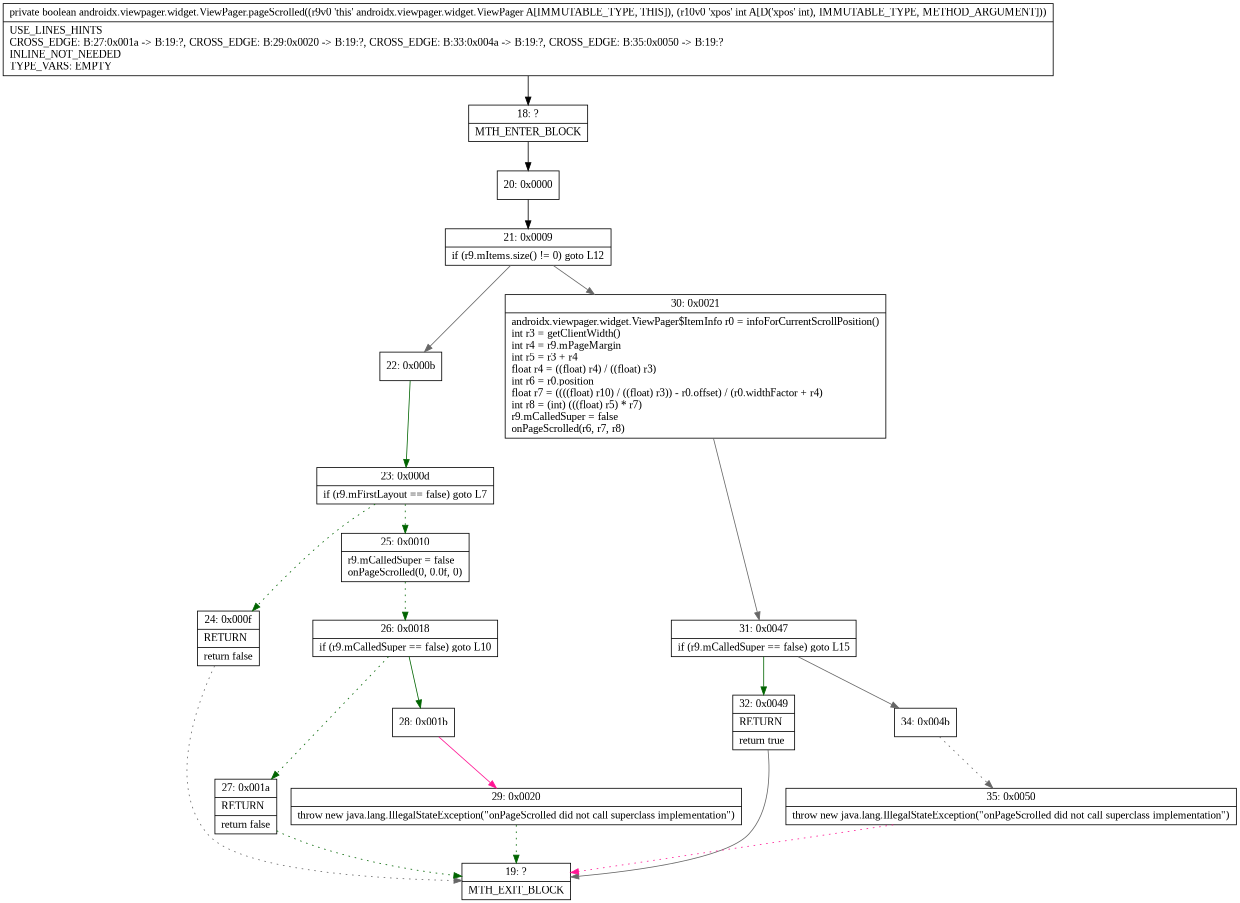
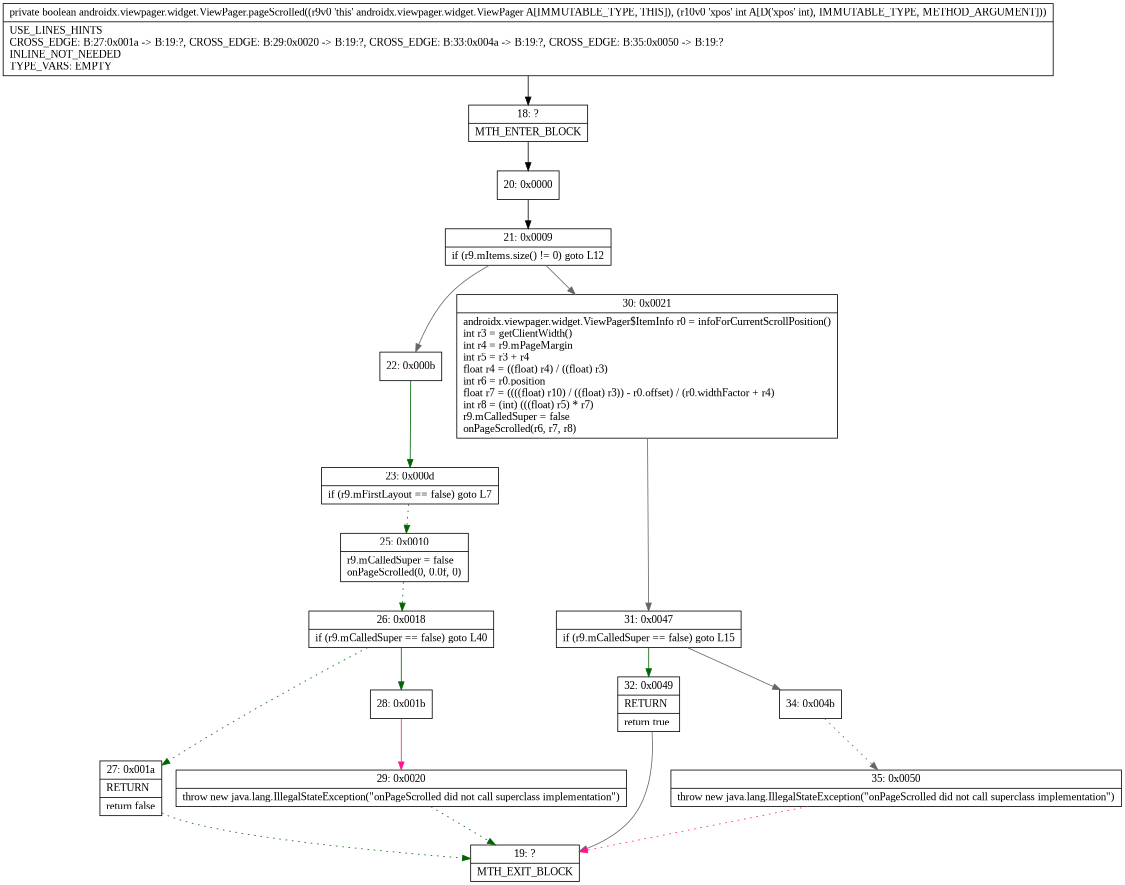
node "24: 0x000f": removed
node "26: 0x0018": text "if (r9.mCalledSuper == false) goto L10" -> "if (r9.mCalledSuper == false) goto L40"
